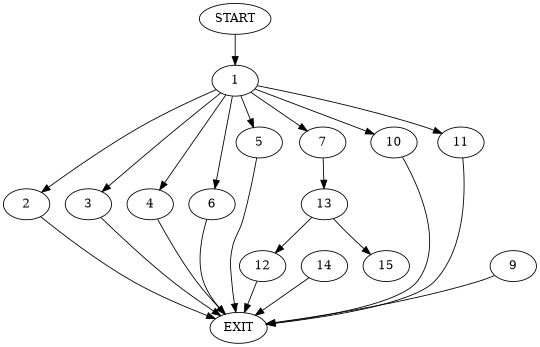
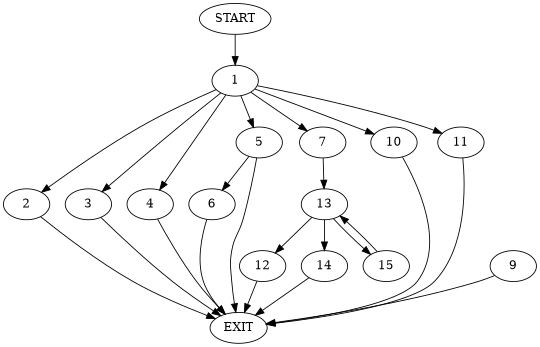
edge "1" -> "6": now "5" -> "6"
edge "13" -> "14": added
edge "15" -> "13": added
